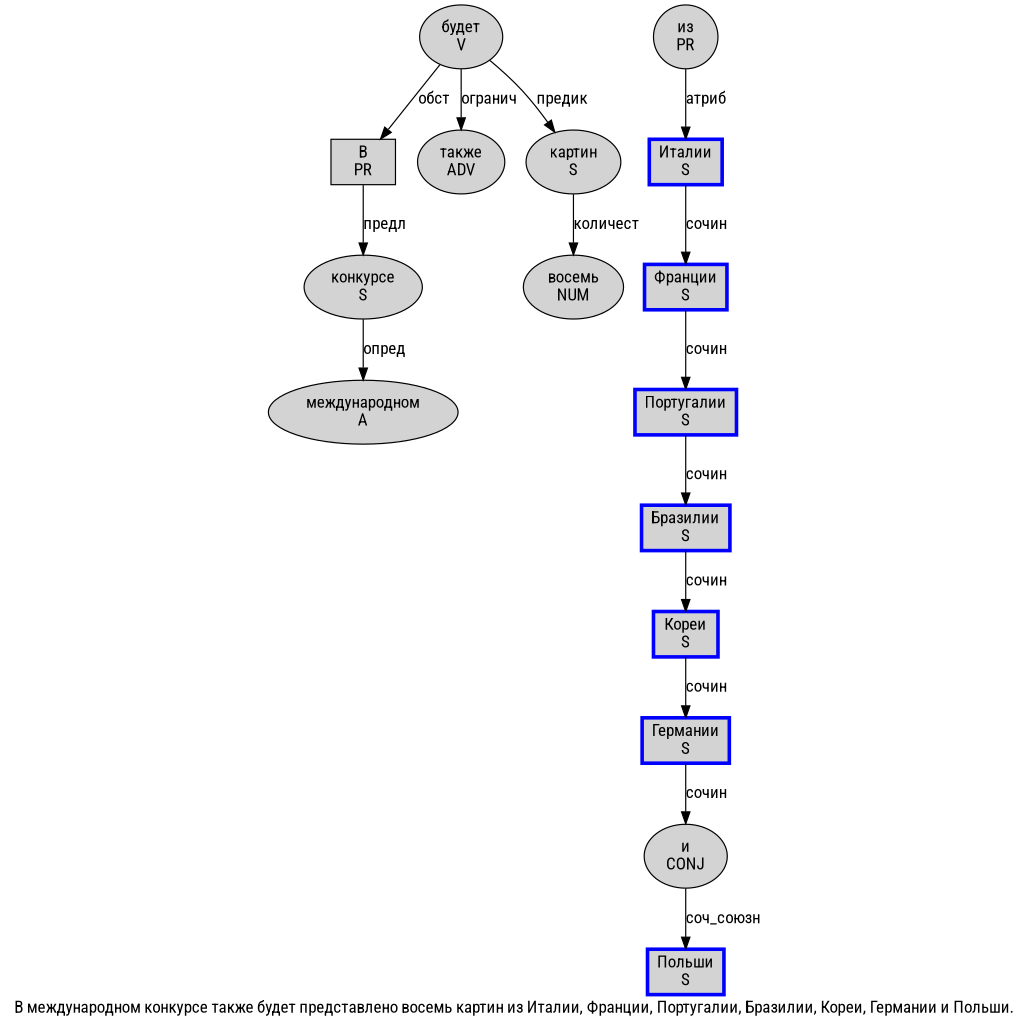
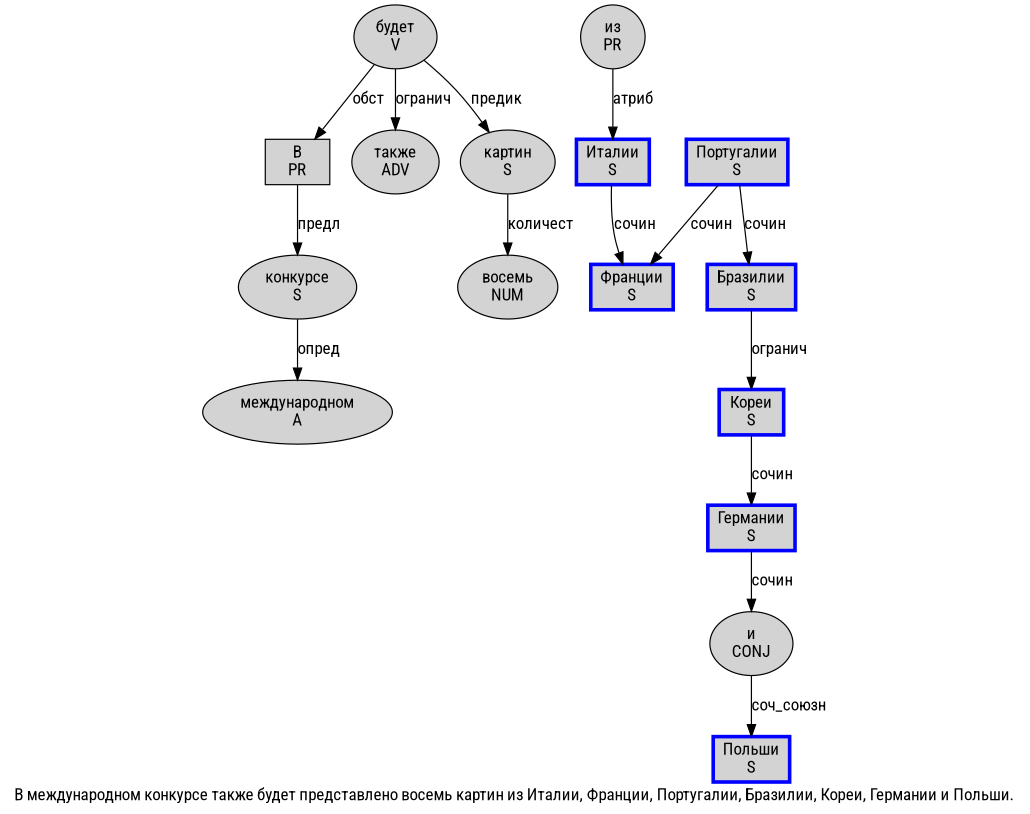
edge "Франции S" -> "Португалии S": reversed
edge "Бразилии S" -> "Кореи S": label "сочин" -> "огранич"
